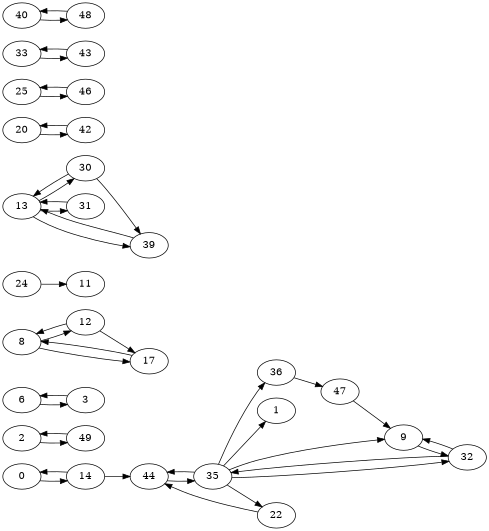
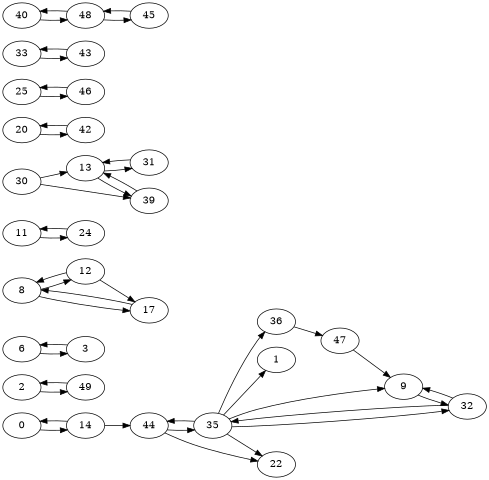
node "45": added
edge "13" -> "30": removed
edge "11" -> "24": added
edge "22" -> "44": reversed
